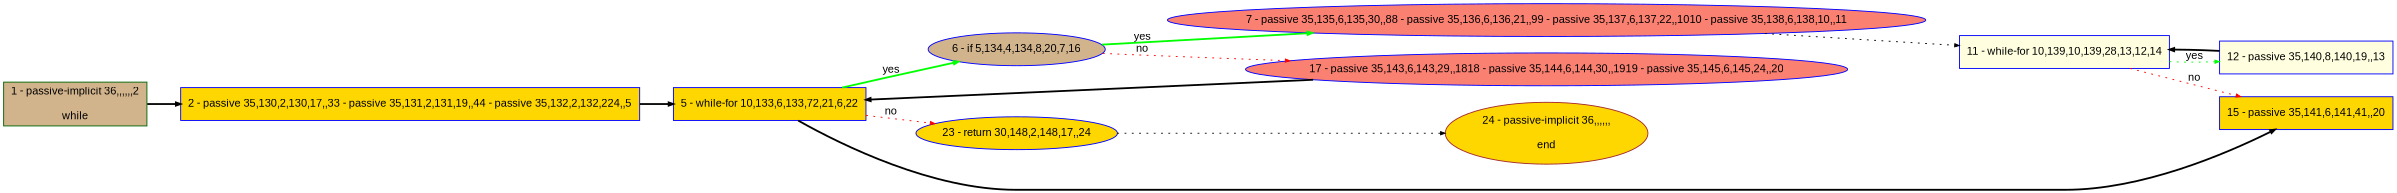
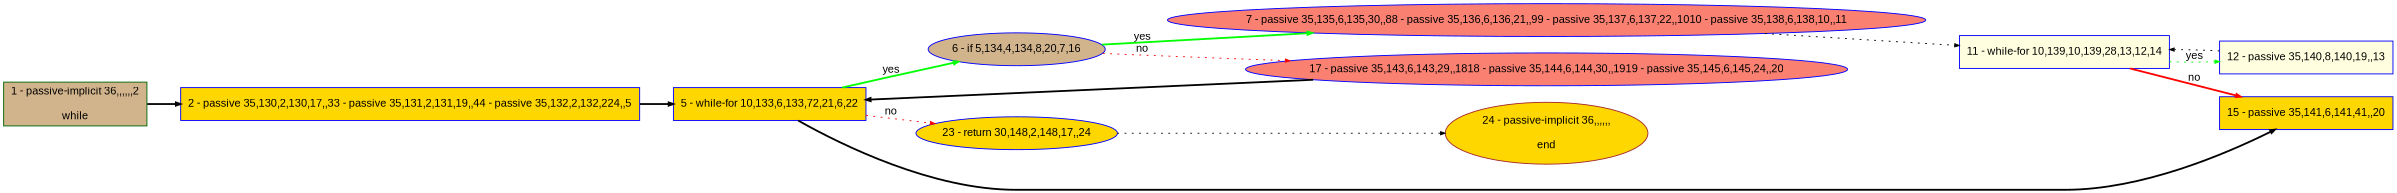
edge "12 - passive 35,140,8,140,19,,13" -> "11 - while-for 10,139,10,139,28,13,12,14": style bold -> dotted
edge "11 - while-for 10,139,10,139,28,13,12,14" -> "15 - passive 35,141,6,141,41,,20": style dotted -> bold
